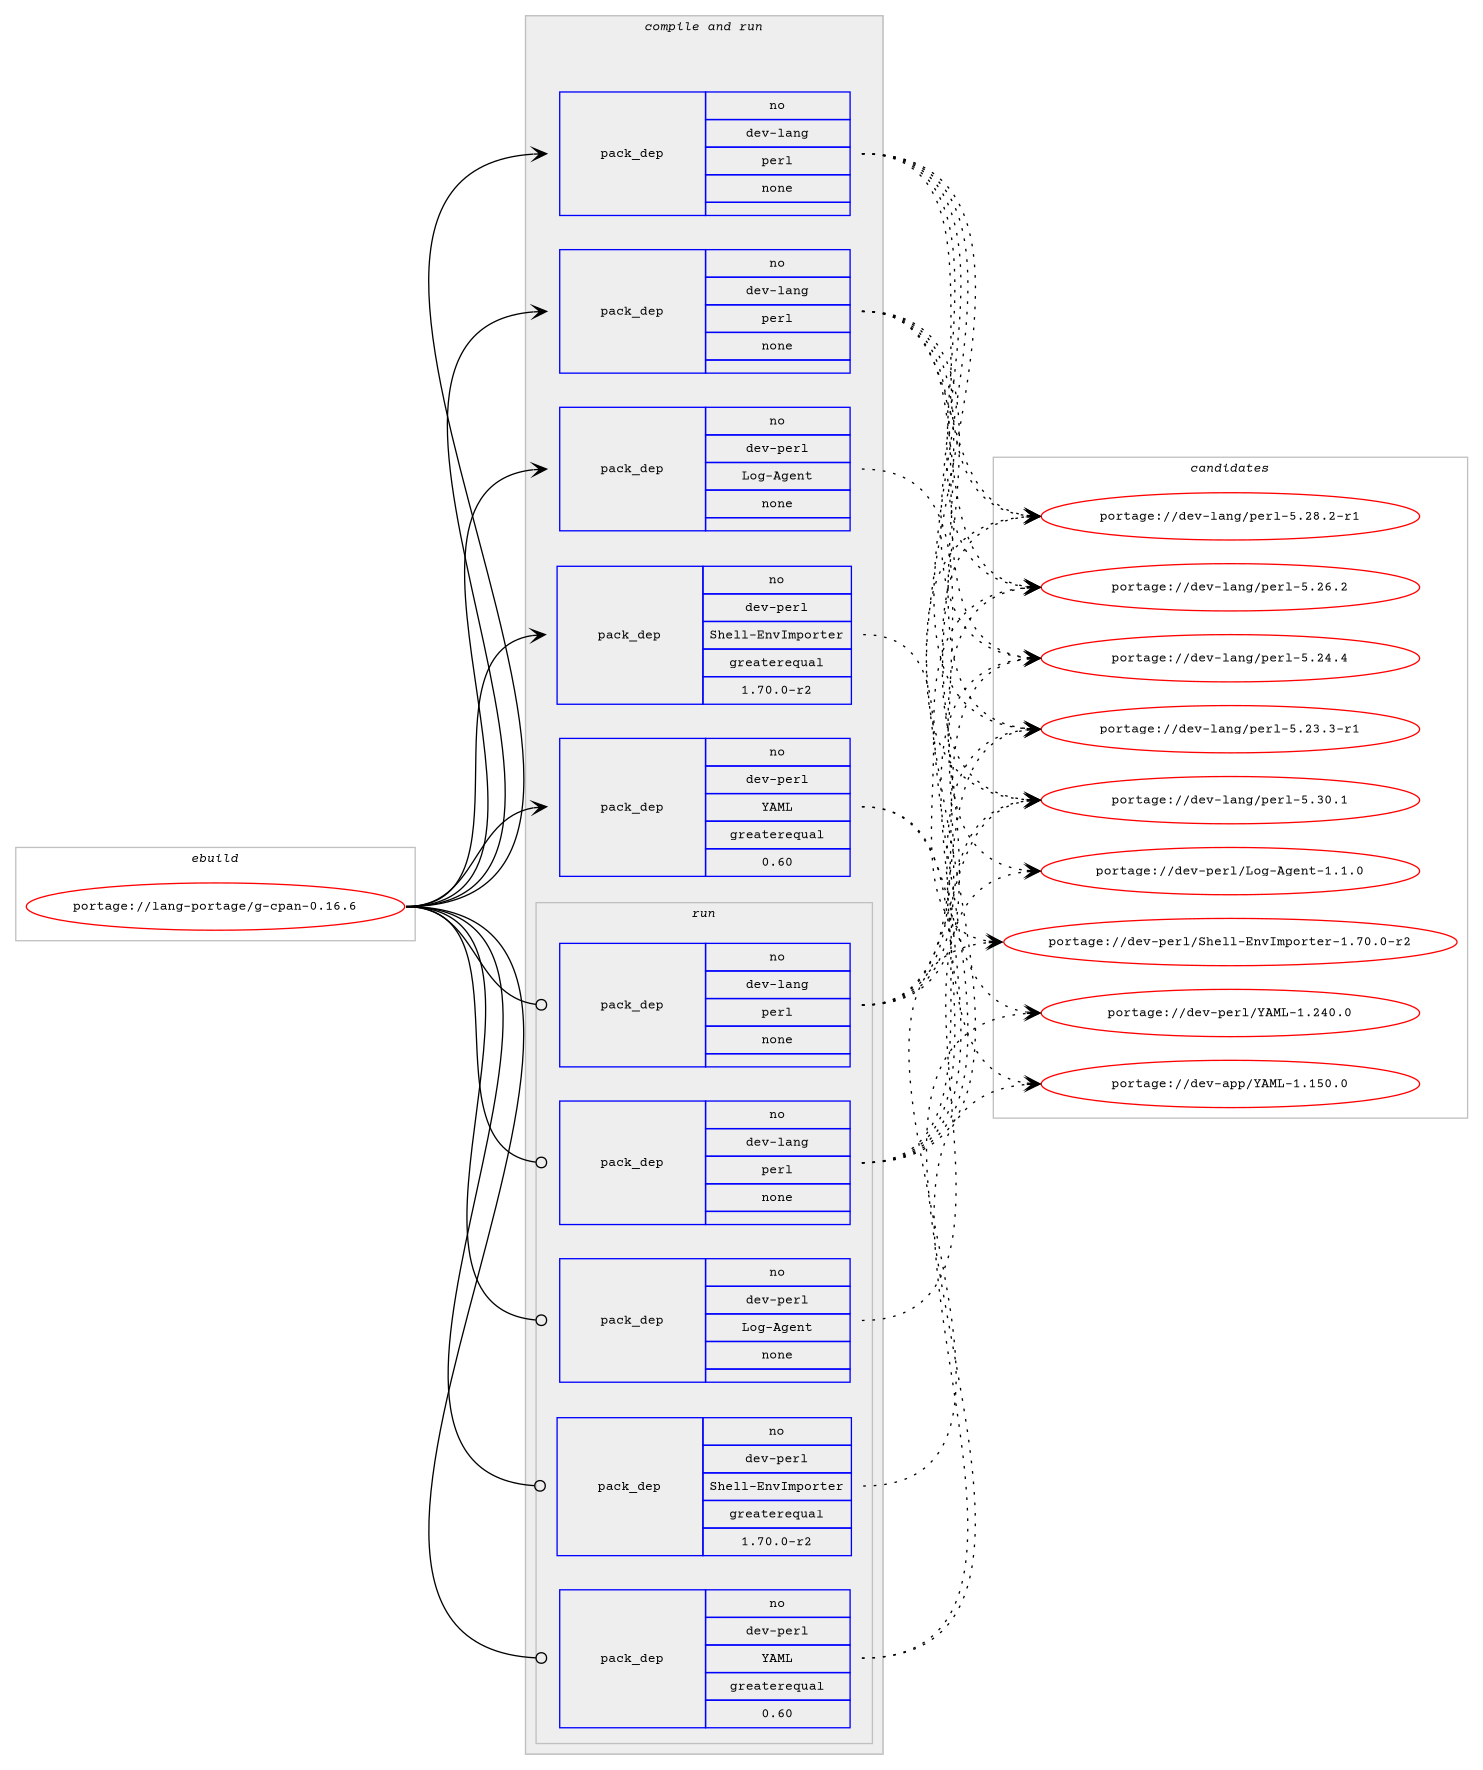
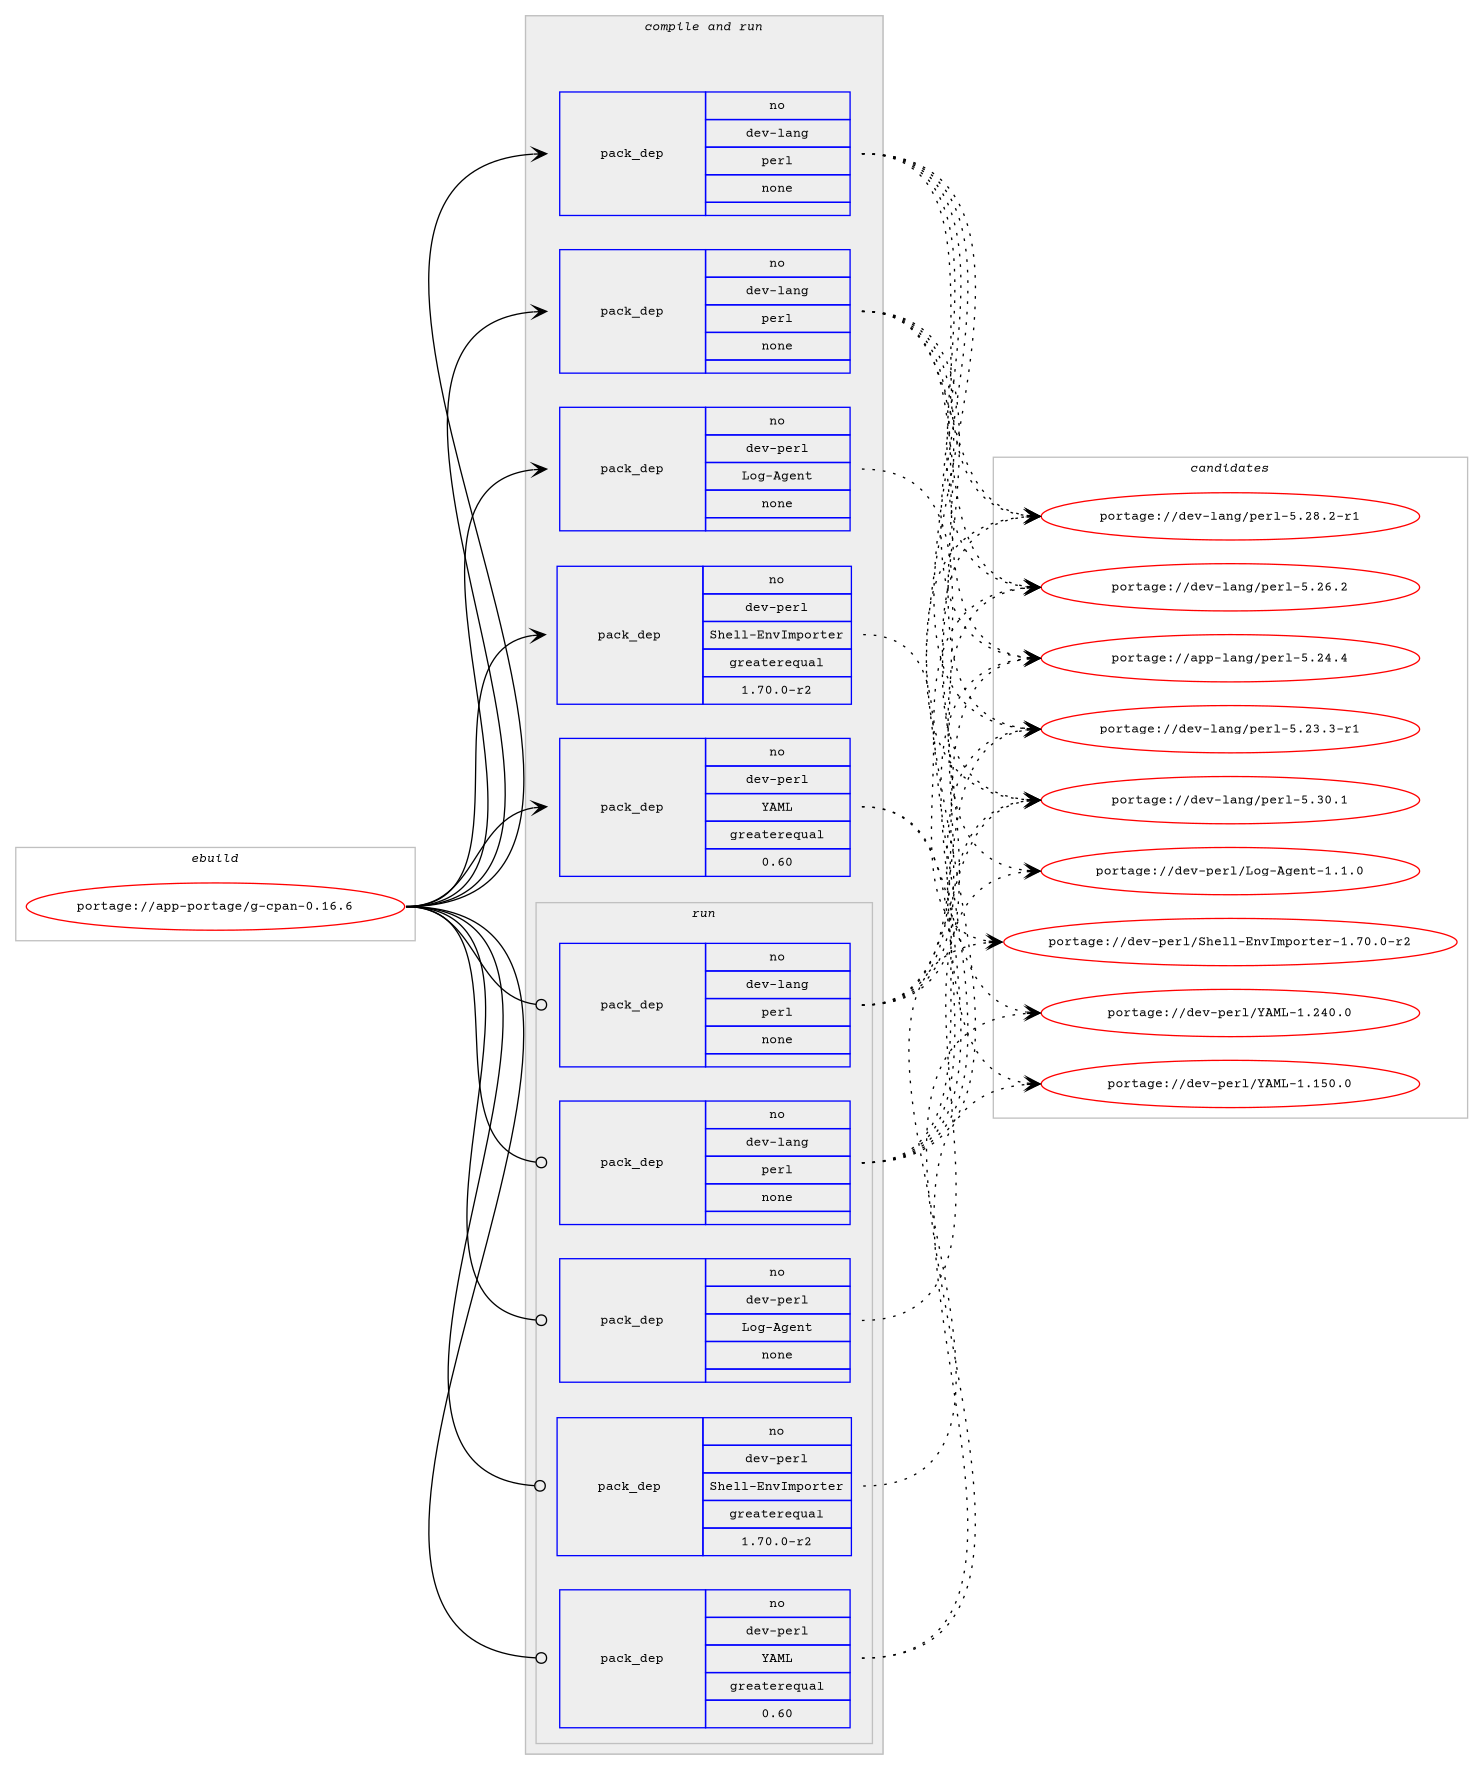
node "portage://dev-lang/perl-5.24.4": label "portage://dev-lang/perl-5.24.4" -> "portage://app-lang/perl-5.24.4"
node "portage://lang-portage/g-cpan-0.16.6": label "portage://lang-portage/g-cpan-0.16.6" -> "portage://app-portage/g-cpan-0.16.6"
node "portage://dev-app/YAML-1.150.0": label "portage://dev-app/YAML-1.150.0" -> "portage://dev-perl/YAML-1.150.0"
